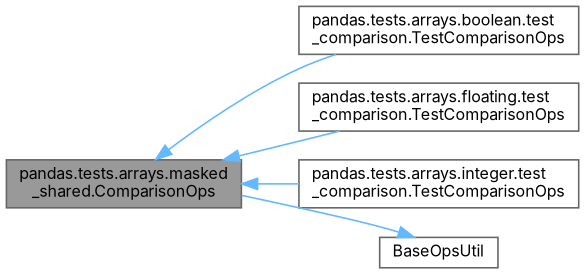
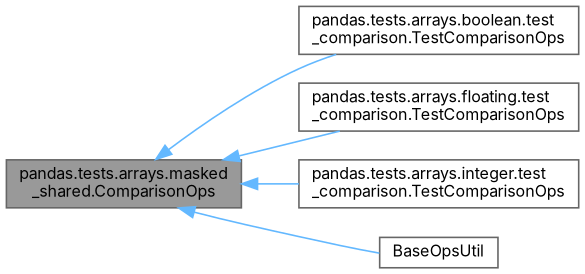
edge "pandas.tests.arrays.masked _shared.ComparisonOps" -> "BaseOpsUtil": reversed
